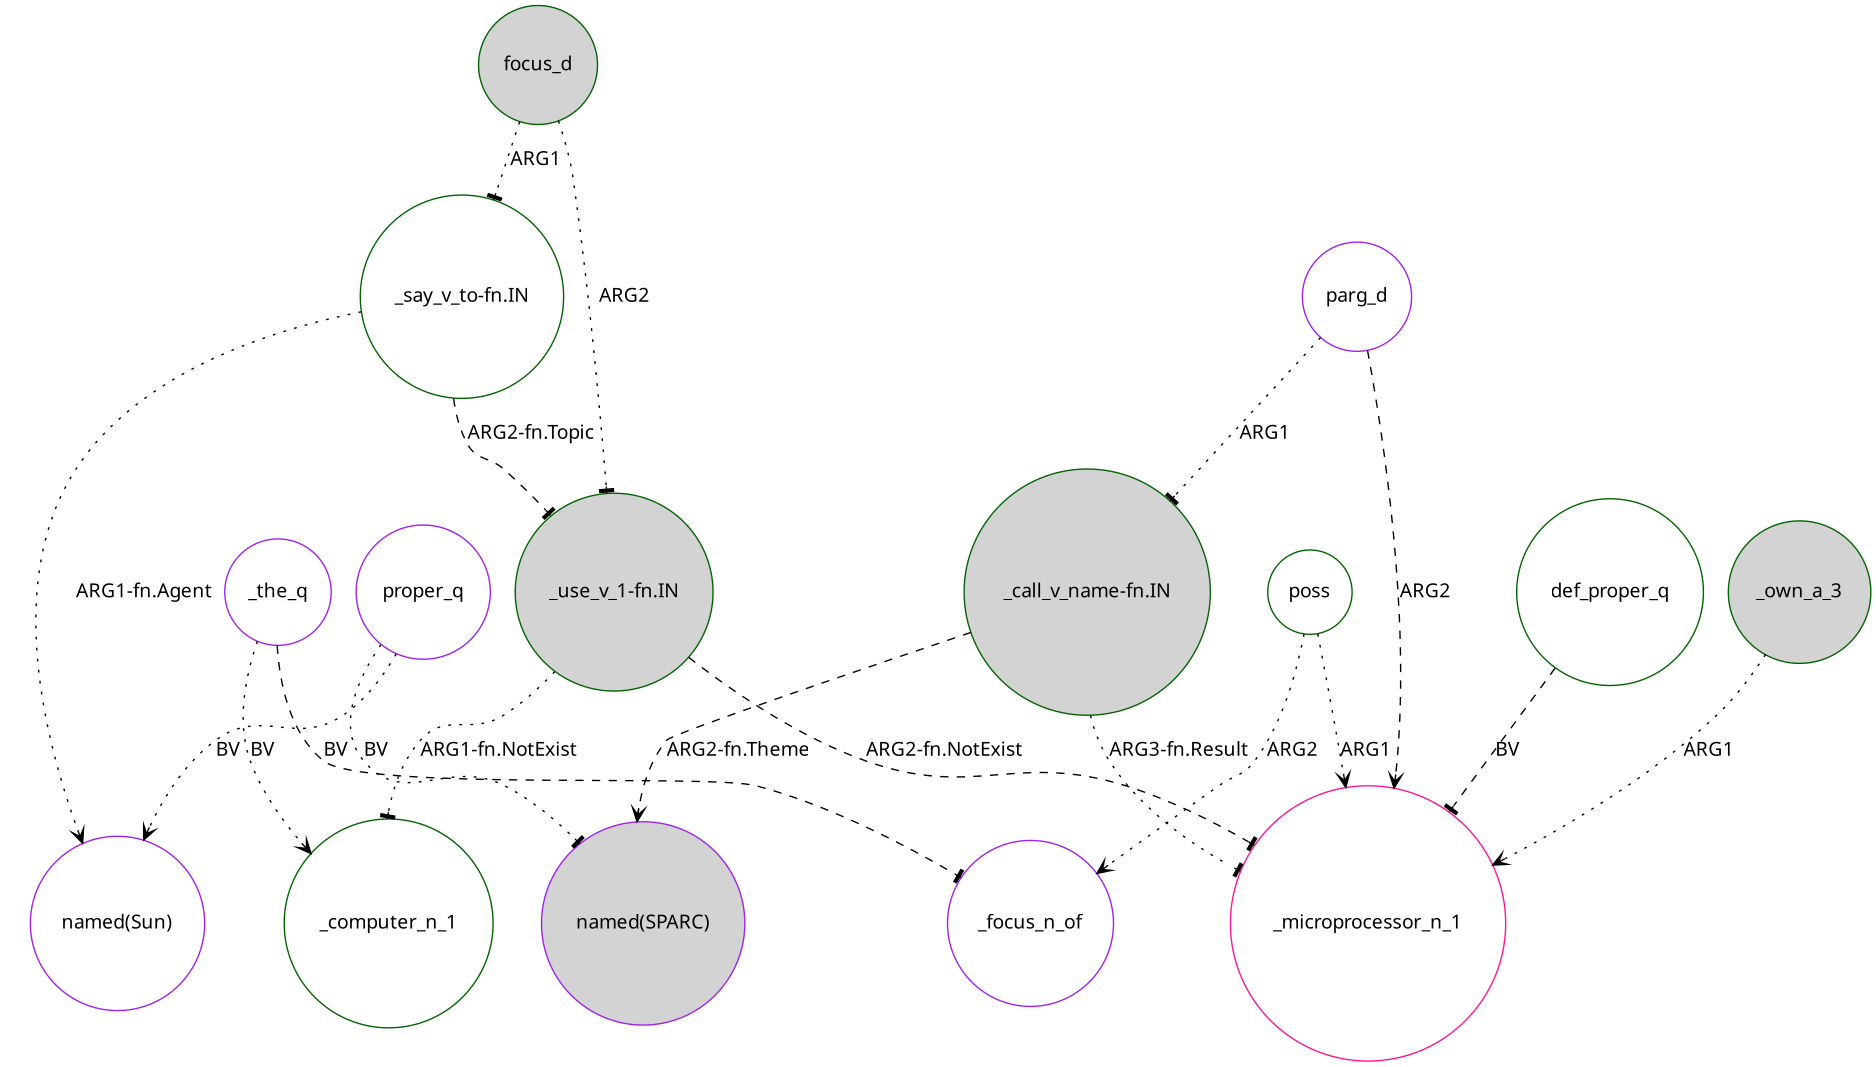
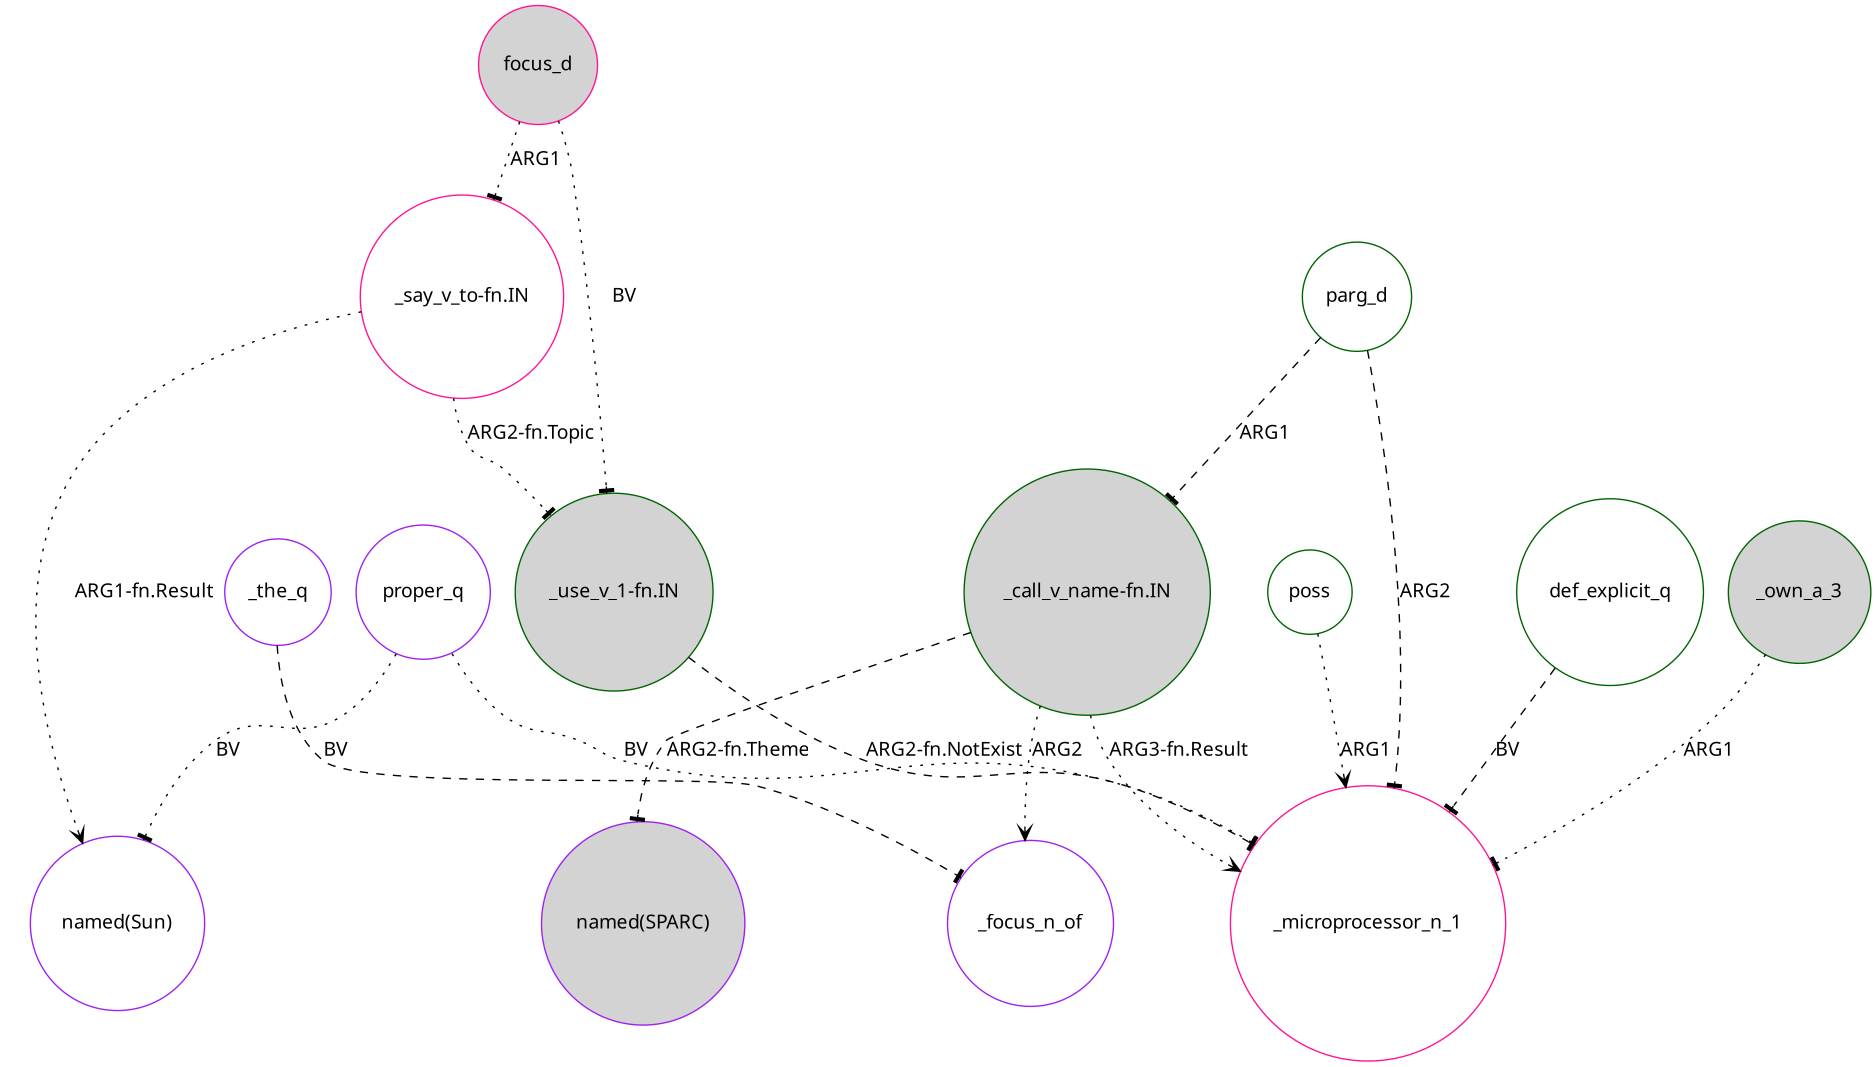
node "focus_d": color darkgreen -> deeppink
node "_say_v_to-fn.IN": color darkgreen -> deeppink
edge "focus_d" -> "_use_v_1-fn.IN": label "ARG2" -> "BV"
node "parg_d": color purple -> darkgreen
edge "parg_d" -> "_call_v_name-fn.IN": style dotted -> dashed
edge "_say_v_to-fn.IN" -> "_use_v_1-fn.IN": style dashed -> dotted
edge "parg_d" -> "_microprocessor_n_1": arrowhead vee -> tee
edge "_say_v_to-fn.IN" -> "named(Sun)": label "ARG1-fn.Agent" -> "ARG1-fn.Result"
node "def_proper_q": label "def_proper_q" -> "def_explicit_q"
edge "_call_v_name-fn.IN" -> "named(SPARC)": arrowhead vee -> tee
edge "proper_q" -> "named(Sun)": arrowhead vee -> tee
edge "proper_q" -> "named(SPARC)": now "proper_q" -> "_microprocessor_n_1"
edge "_own_a_3" -> "_microprocessor_n_1": arrowhead vee -> tee
edge "poss" -> "_focus_n_of": now "_call_v_name-fn.IN" -> "_focus_n_of"
edge "_call_v_name-fn.IN" -> "_microprocessor_n_1": arrowhead tee -> vee
node "_computer_n_1": removed
